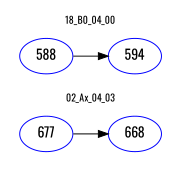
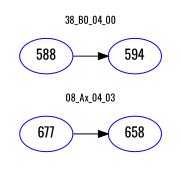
cluster "18_B0_04_00": label "18_B0_04_00" -> "38_B0_04_00"
cluster "02_Ax_04_03": label "02_Ax_04_03" -> "08_Ax_04_03"
node "668": label "668" -> "658"
